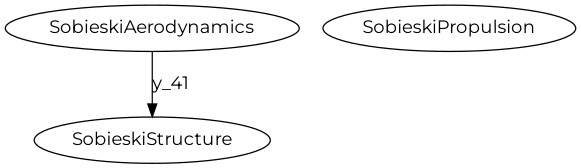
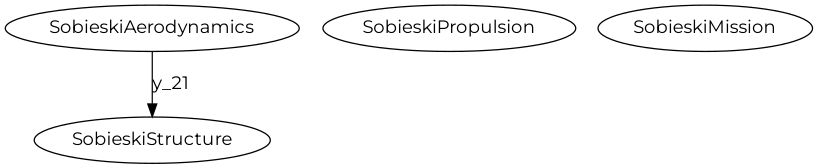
node "SobieskiMission": added
edge "SobieskiAerodynamics" -> "SobieskiStructure": label "y_41" -> "y_21"
